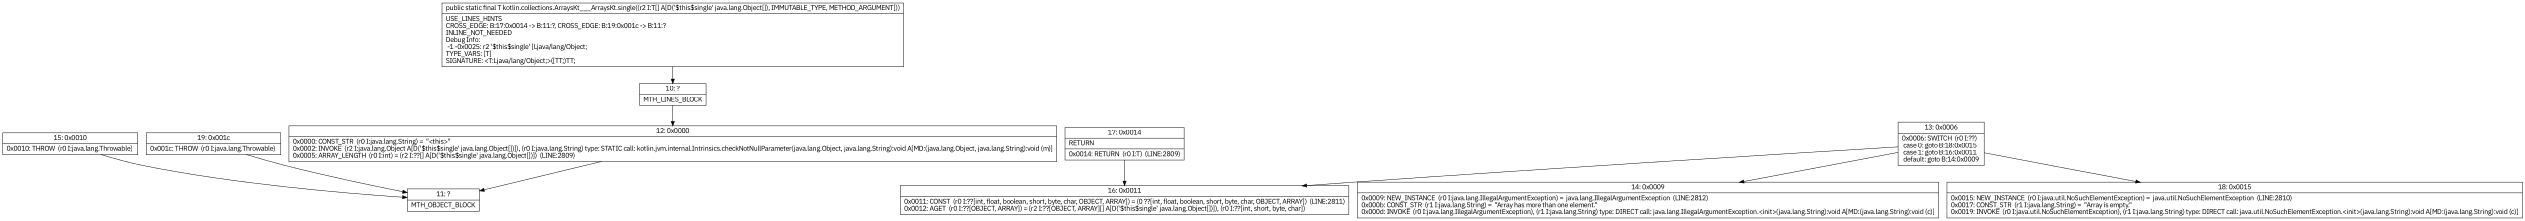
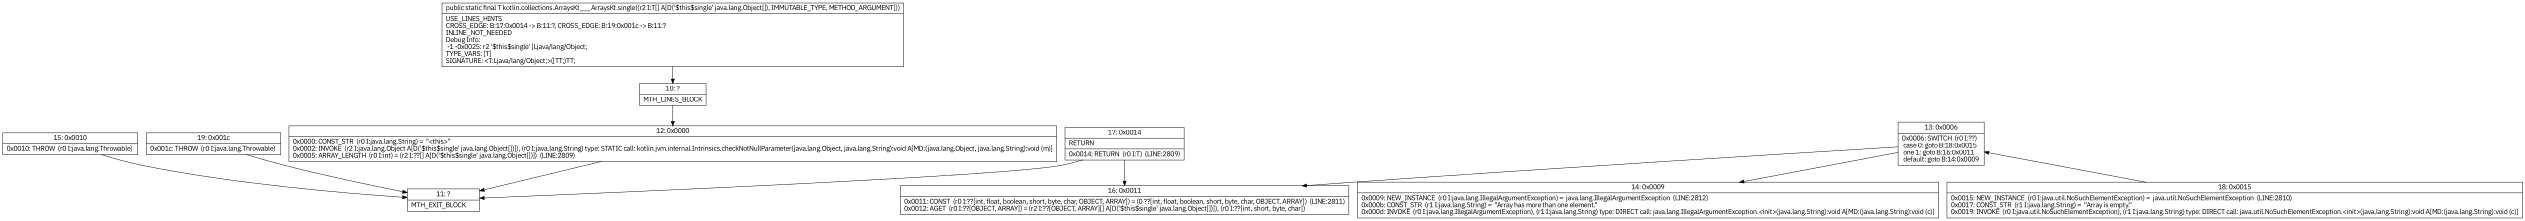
node "13: 0x0006": text "case 1: goto B:16:0x0011" -> "one 1: goto B:16:0x0011"
edge "13: 0x0006" -> "18: 0x0015": reversed
edge "17: 0x0014" -> "11: ?": added
node "11: ?": text "MTH_OBJECT_BLOCK" -> "MTH_EXIT_BLOCK"
